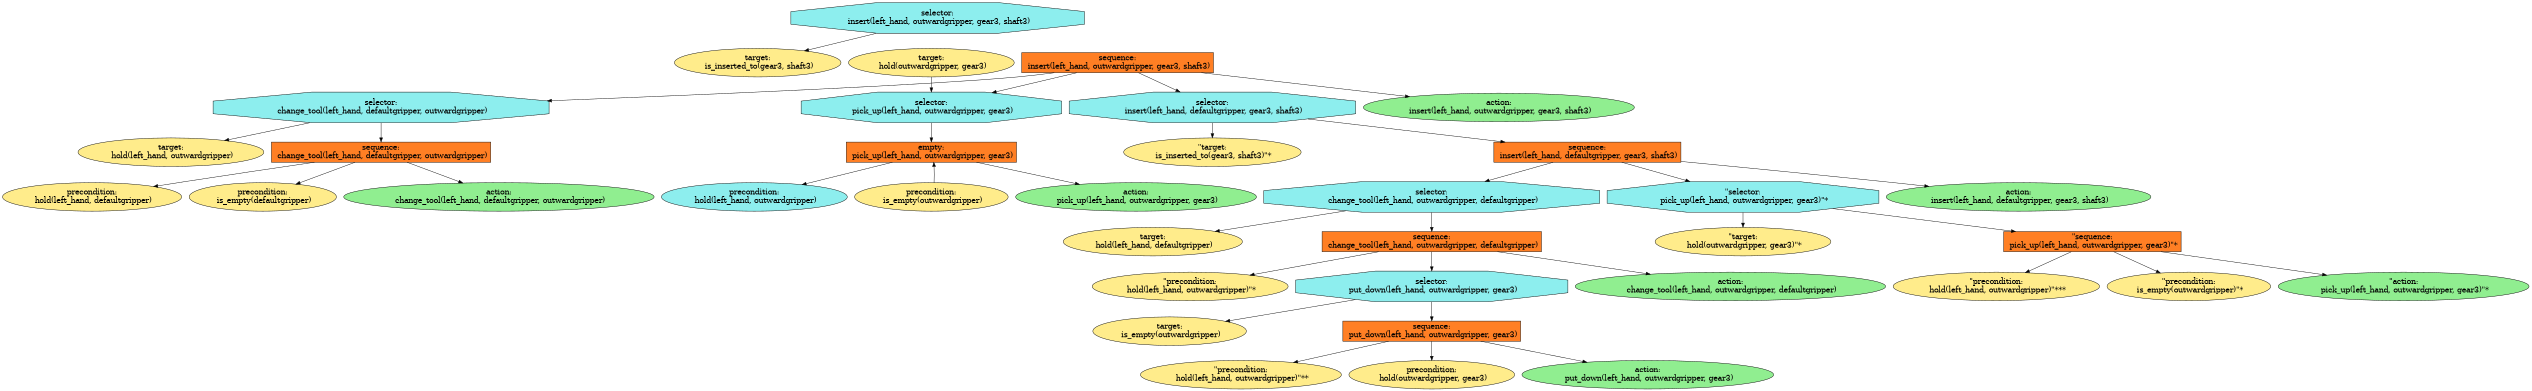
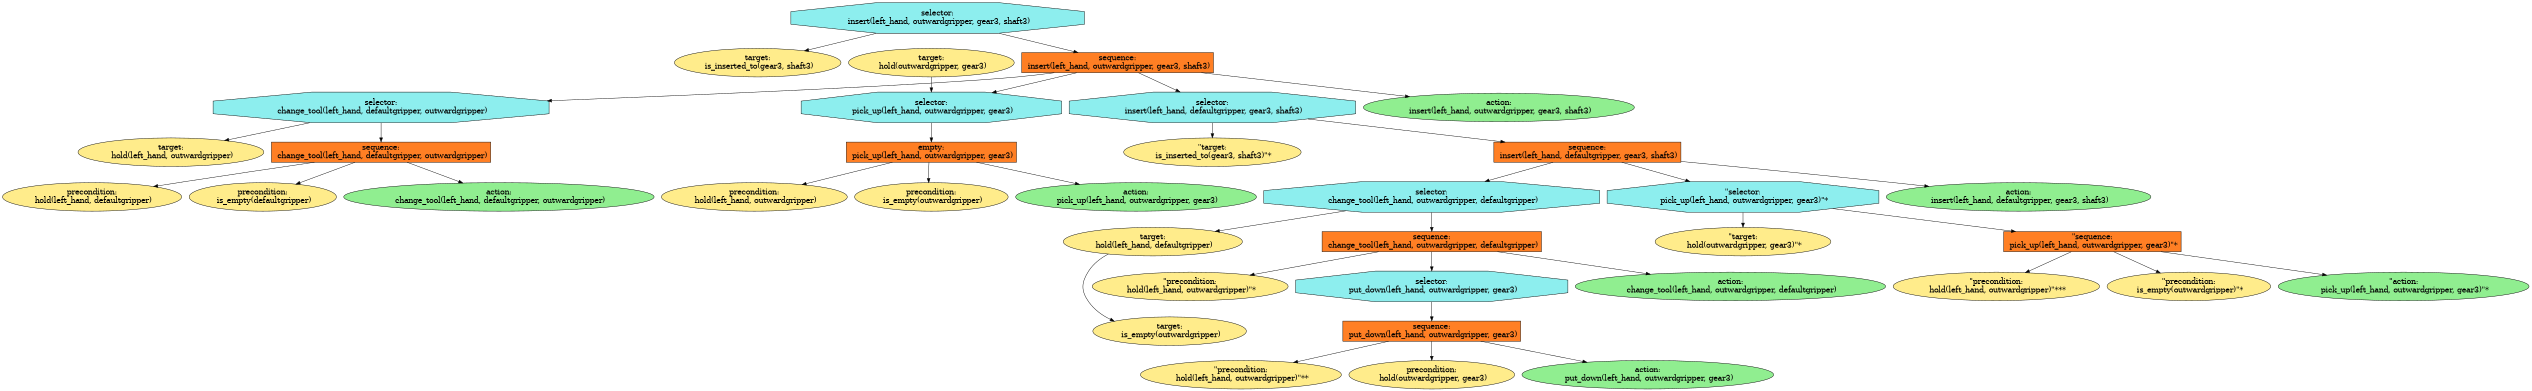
edge "selector: insert(left_hand, outwardgripper, gear3, shaft3)" -> "sequence: insert(left_hand, outwardgripper, gear3, shaft3)": added
edge "precondition: is_empty(outwardgripper)" -> "empty: pick_up(left_hand, outwardgripper, gear3)": reversed
node "precondition: hold(left_hand, outwardgripper)": fillcolor darkslategray2 -> lightgoldenrod1
edge "selector: put_down(left_hand, outwardgripper, gear3)" -> "target: is_empty(outwardgripper)": now "target: hold(left_hand, defaultgripper)" -> "target: is_empty(outwardgripper)"
